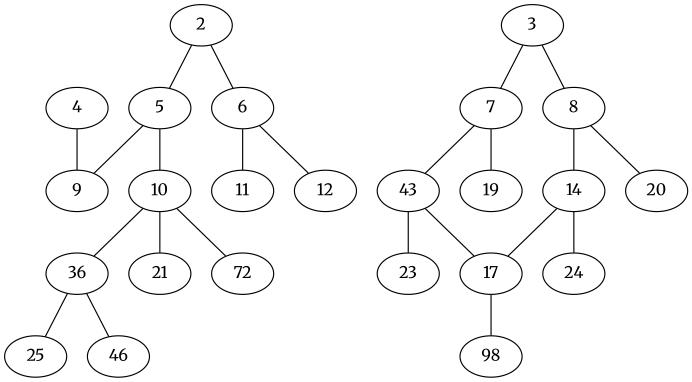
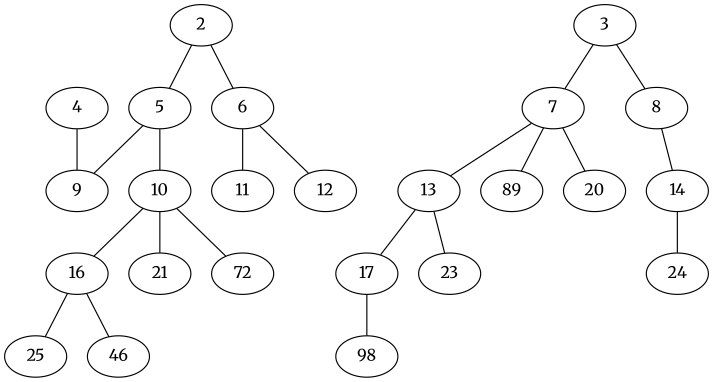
edge "8" -- "20": now "7" -- "20"
node "43": label "43" -> "13"
node "19": label "19" -> "89"
edge "14" -- "17": removed
node "36": label "36" -> "16"
